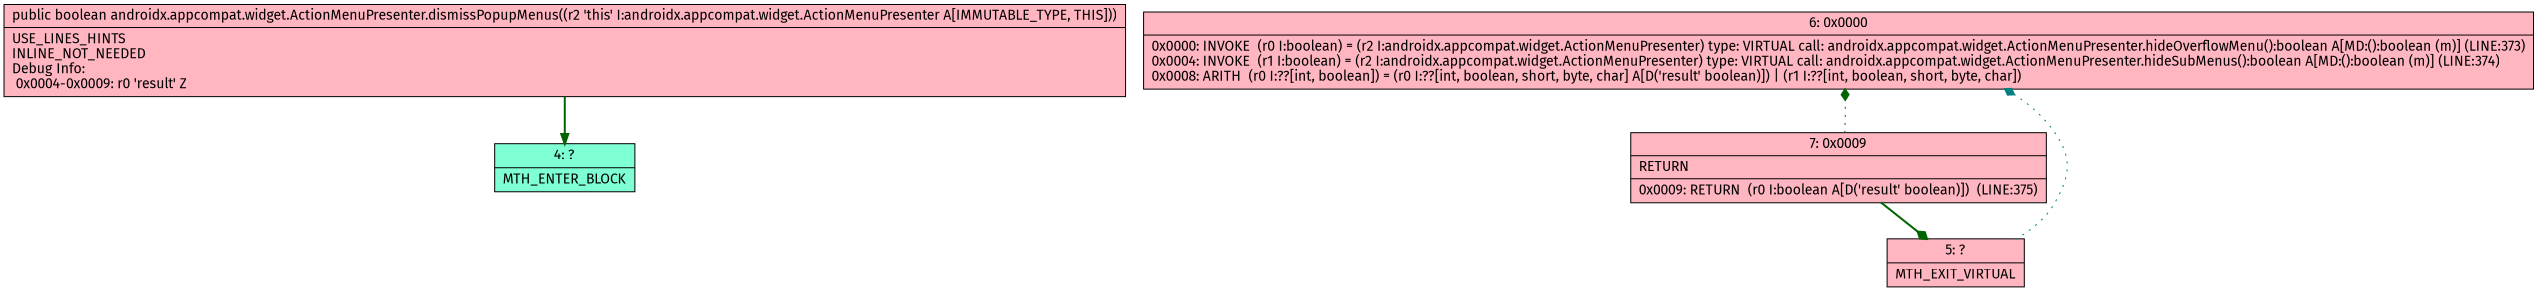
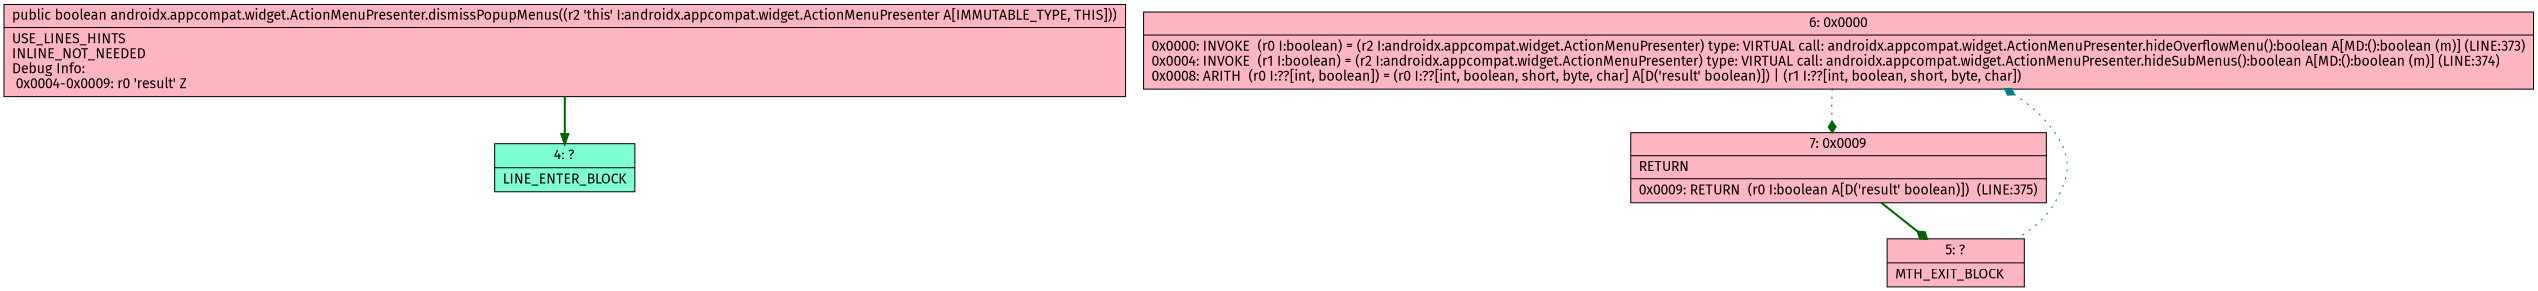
edge "7: 0x0009" -> "6: 0x0000": reversed
node "4: ?": text "MTH_ENTER_BLOCK" -> "LINE_ENTER_BLOCK"
node "5: ?": text "MTH_EXIT_VIRTUAL" -> "MTH_EXIT_BLOCK"
